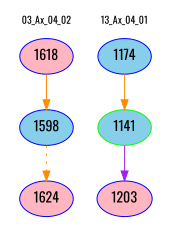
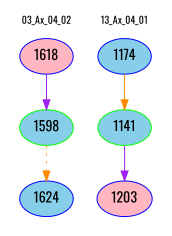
edge "1618" -> "1598": color darkorange -> purple
node "1598": color blue -> green
node "1624": fillcolor lightpink -> skyblue
